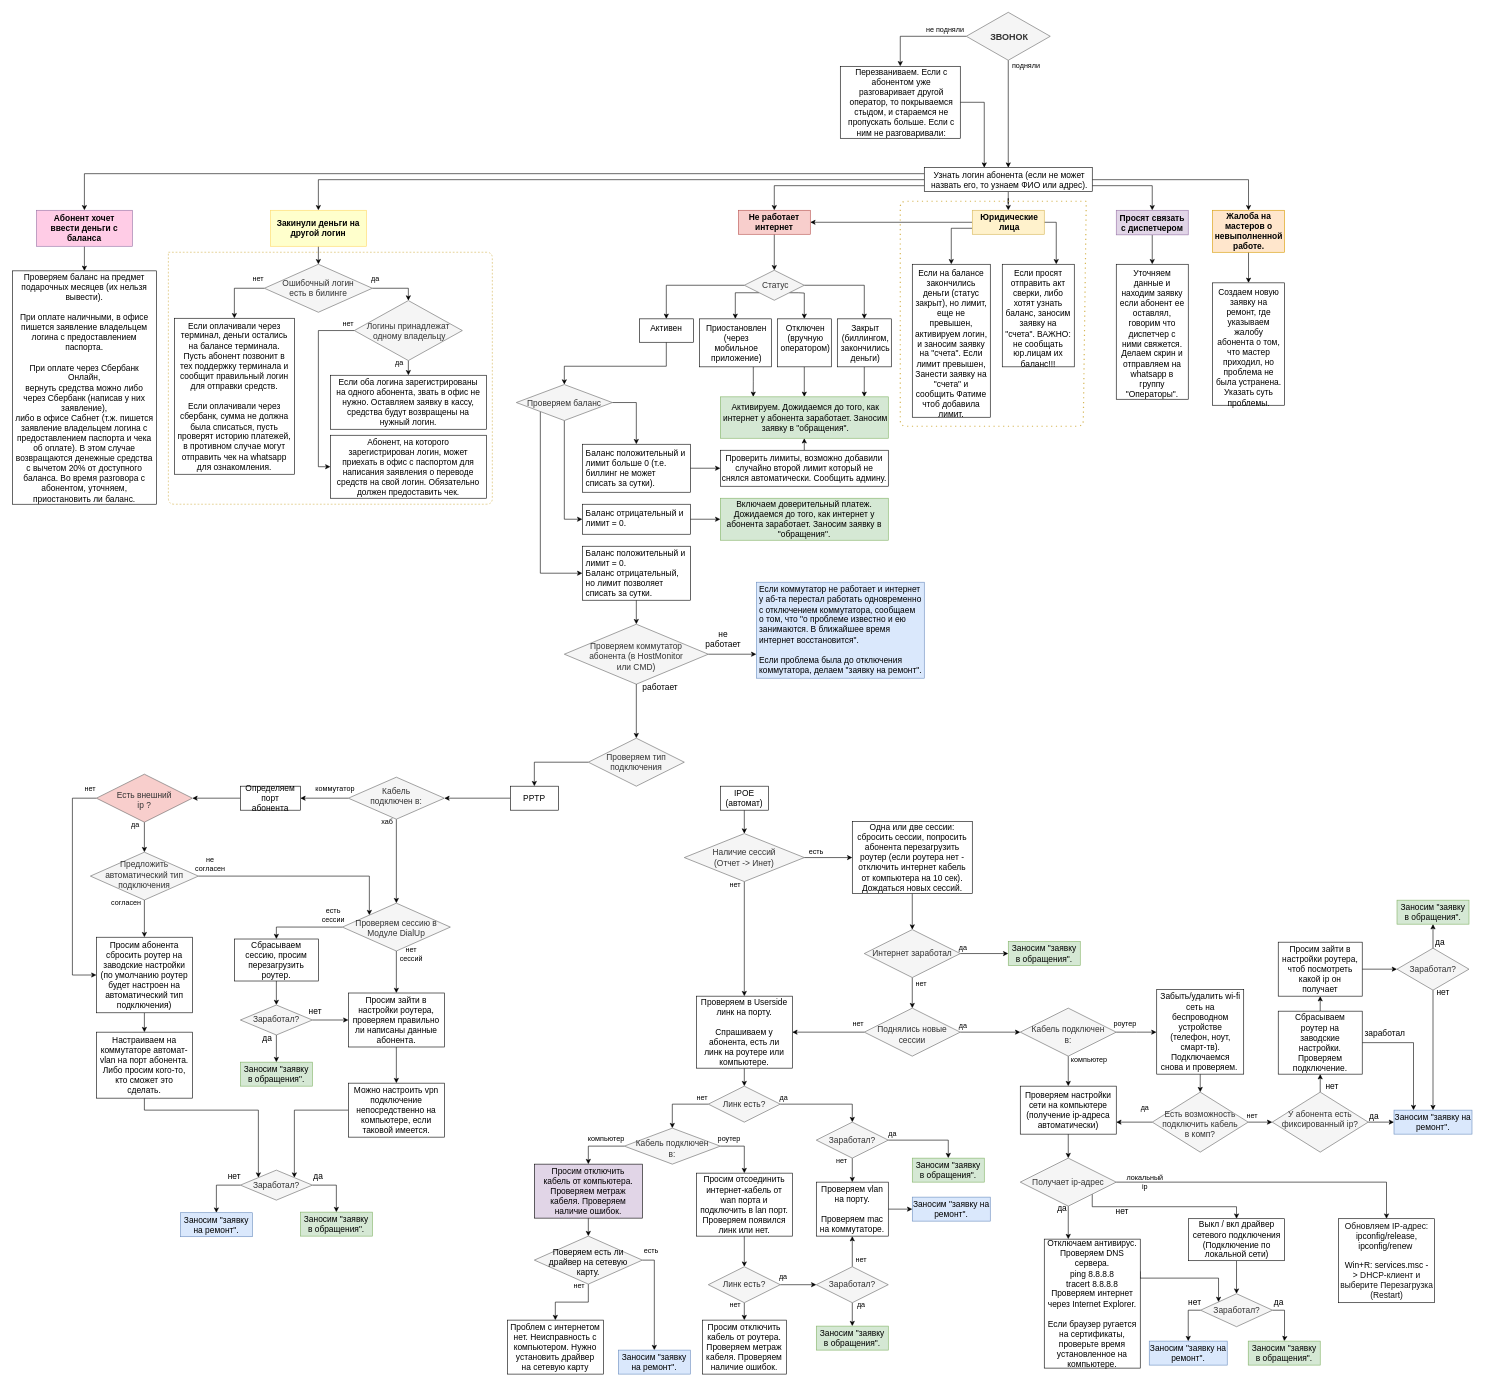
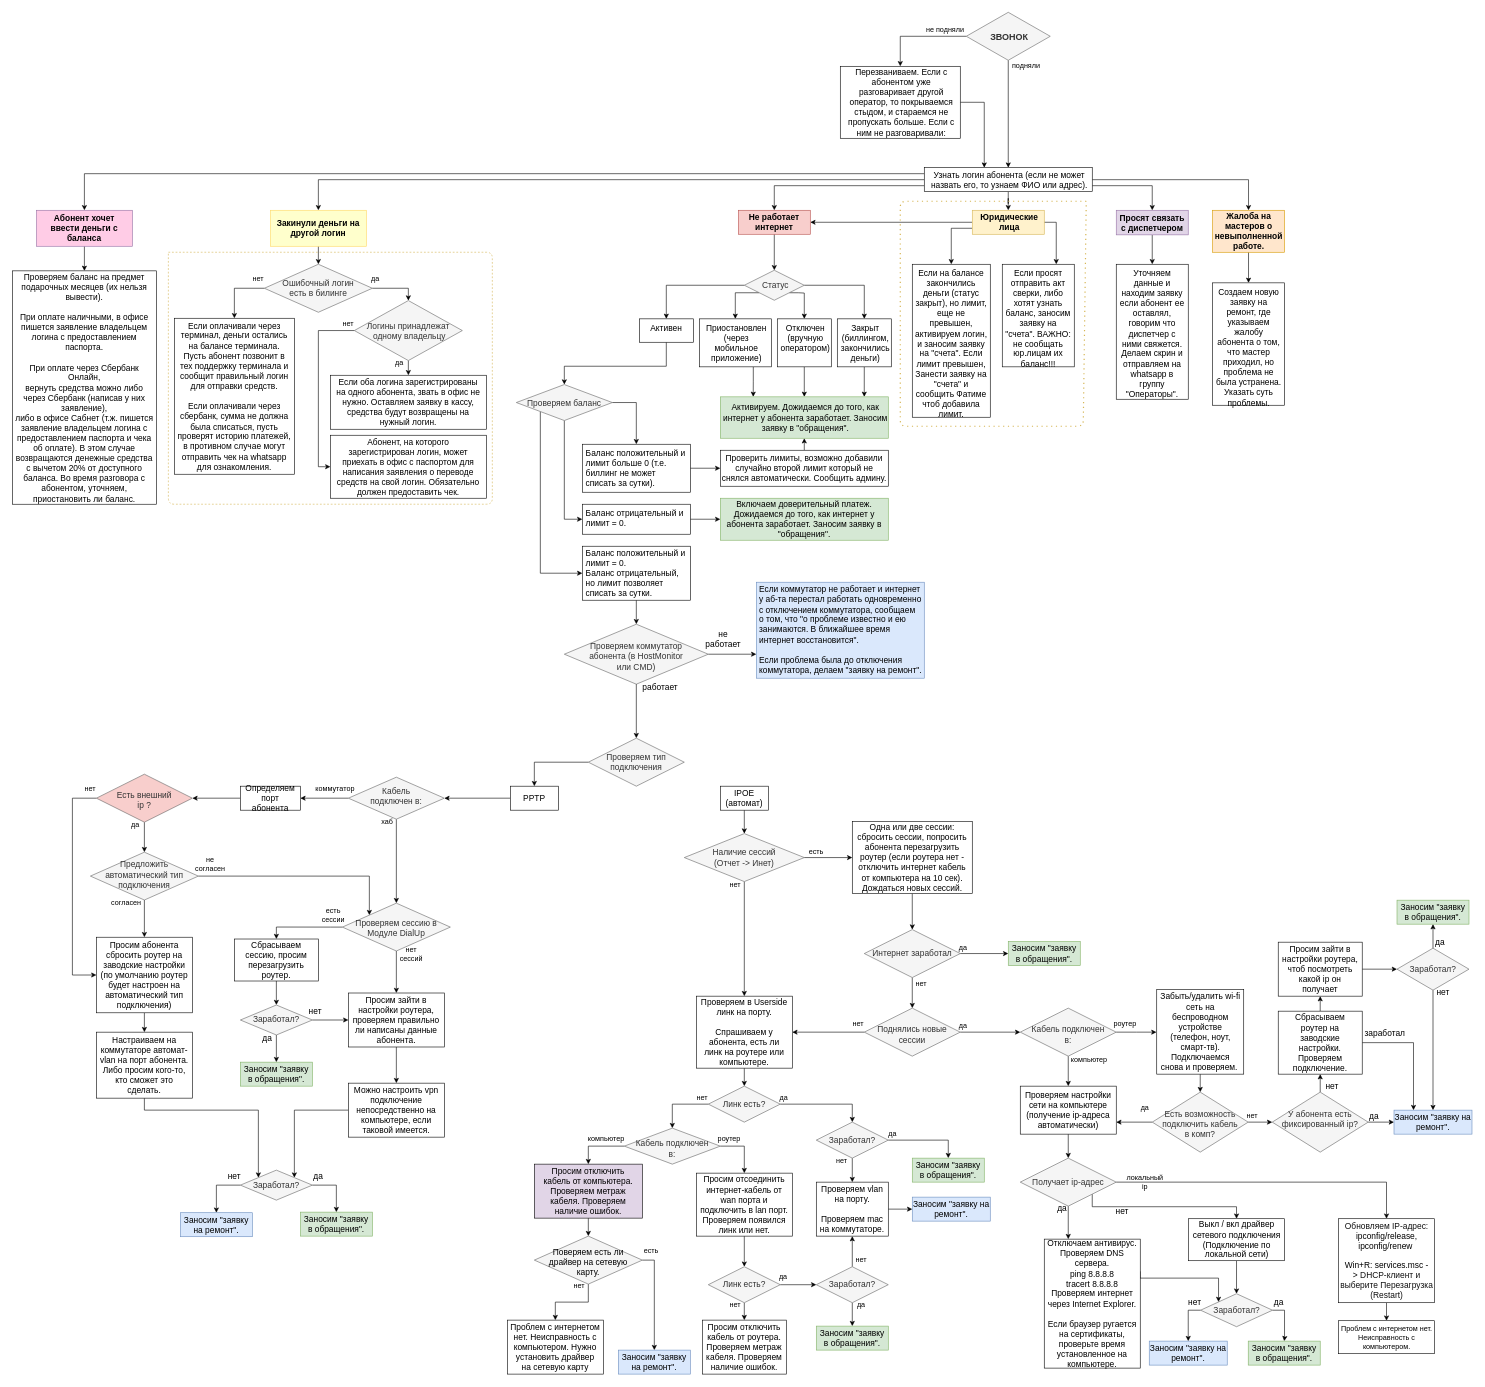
edge "Обновляем IP-адрес:ipconfig/release, ipconfig/renew Win+R: services.msc -> DHCP-клиент и выберите Перезагрузка (Restart)" -> "Проблем с интернетом нет. Неисправность с компьютером.": added
node "Проблем с интернетом нет. Неисправность с компьютером.": added
